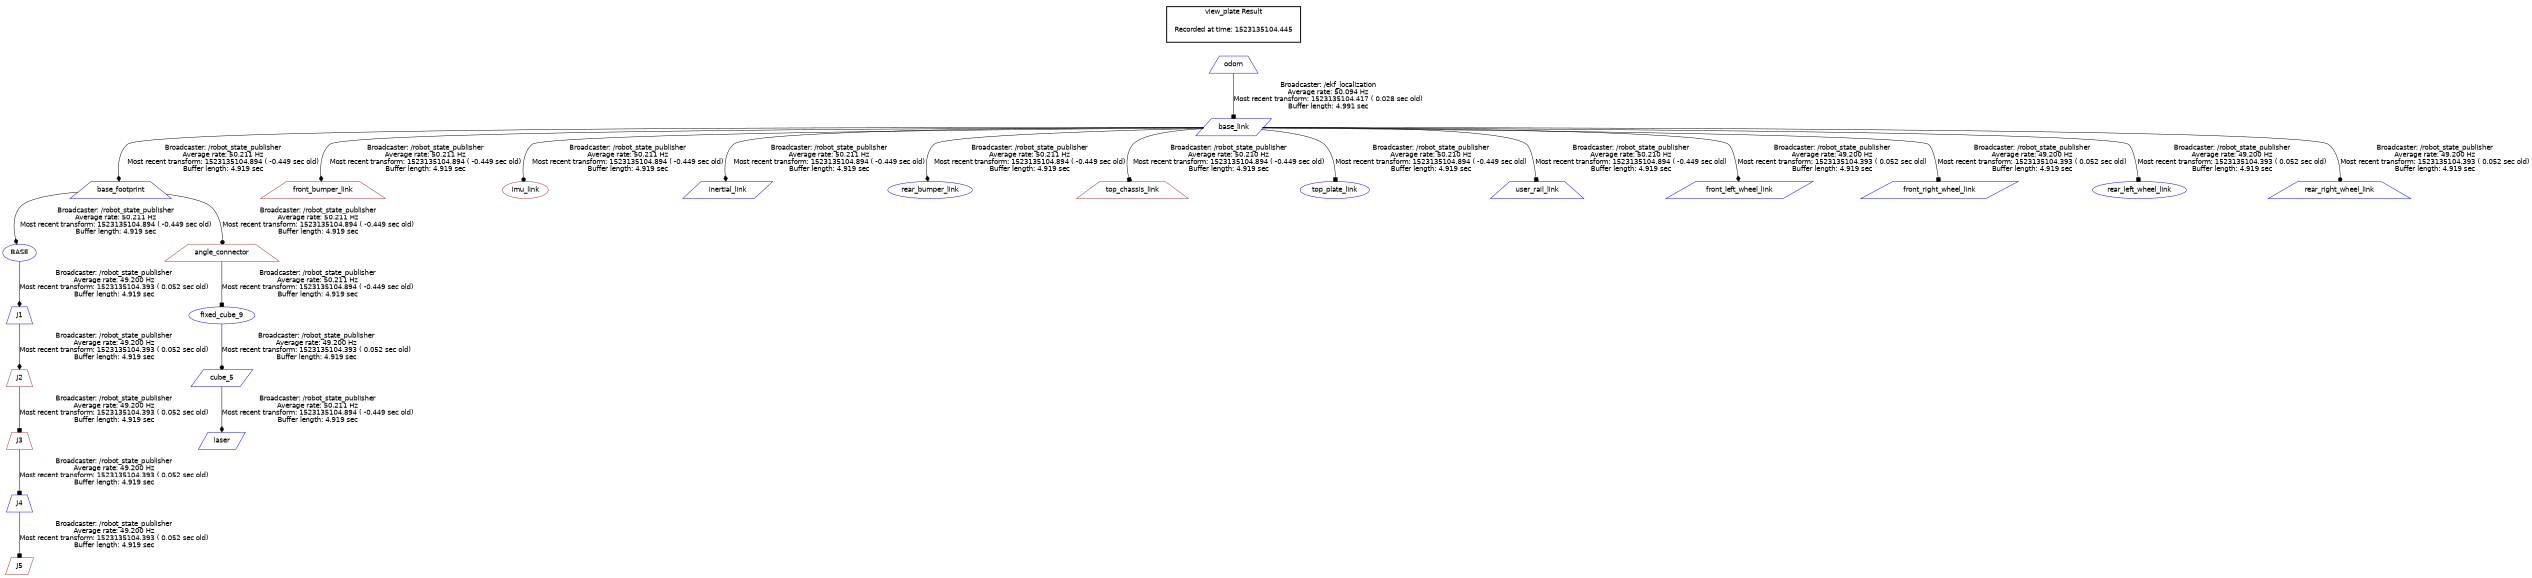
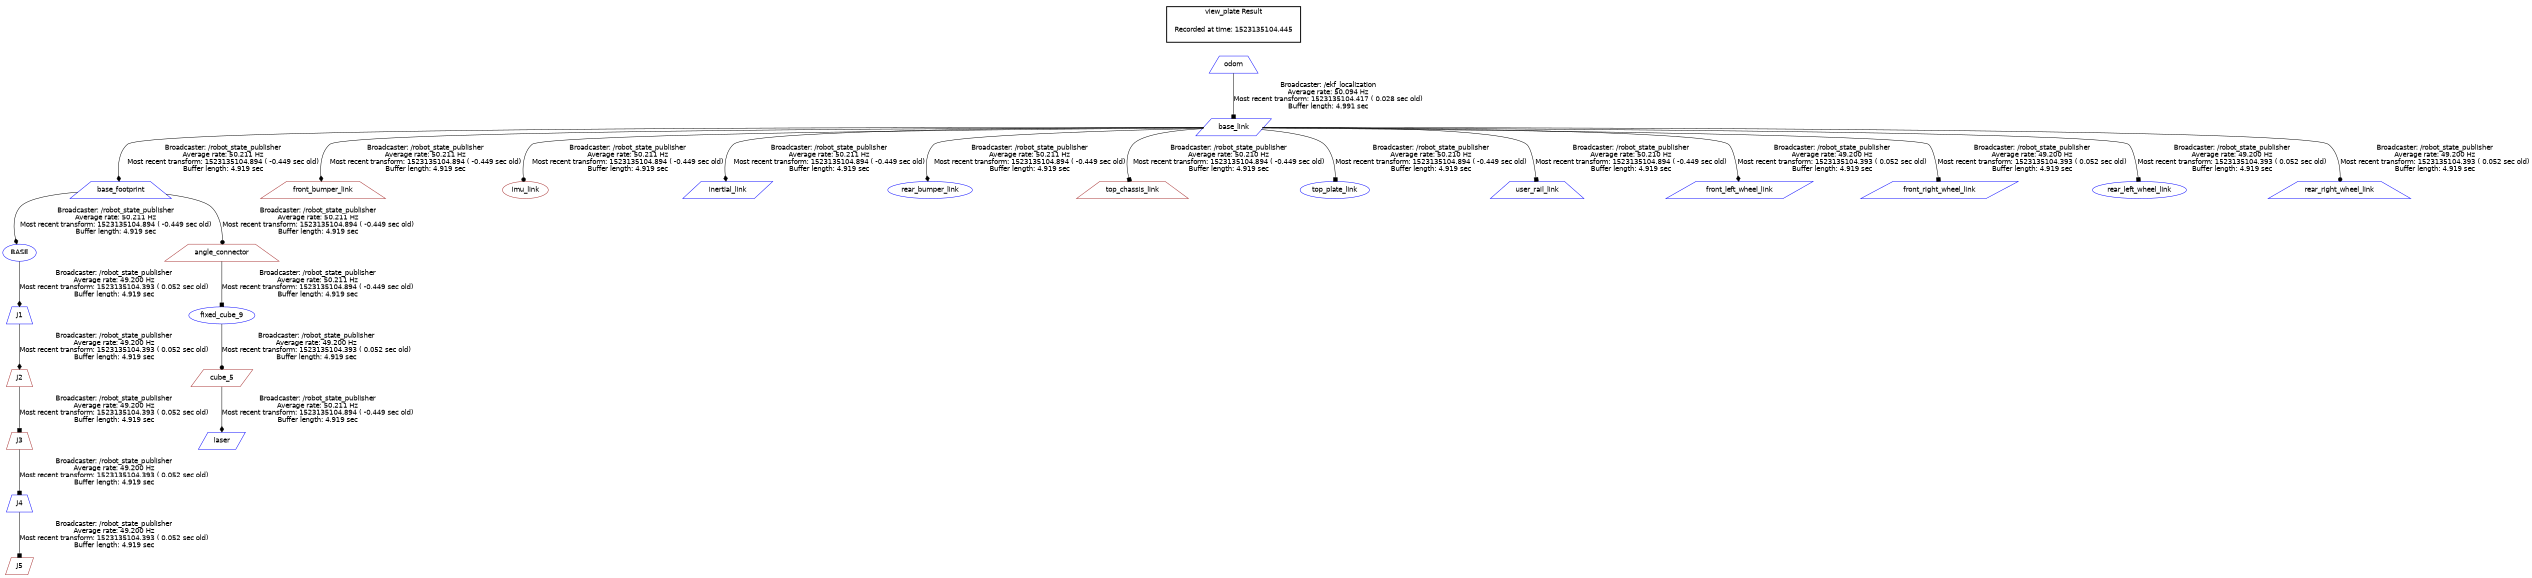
node "cube_5": color blue -> brown
